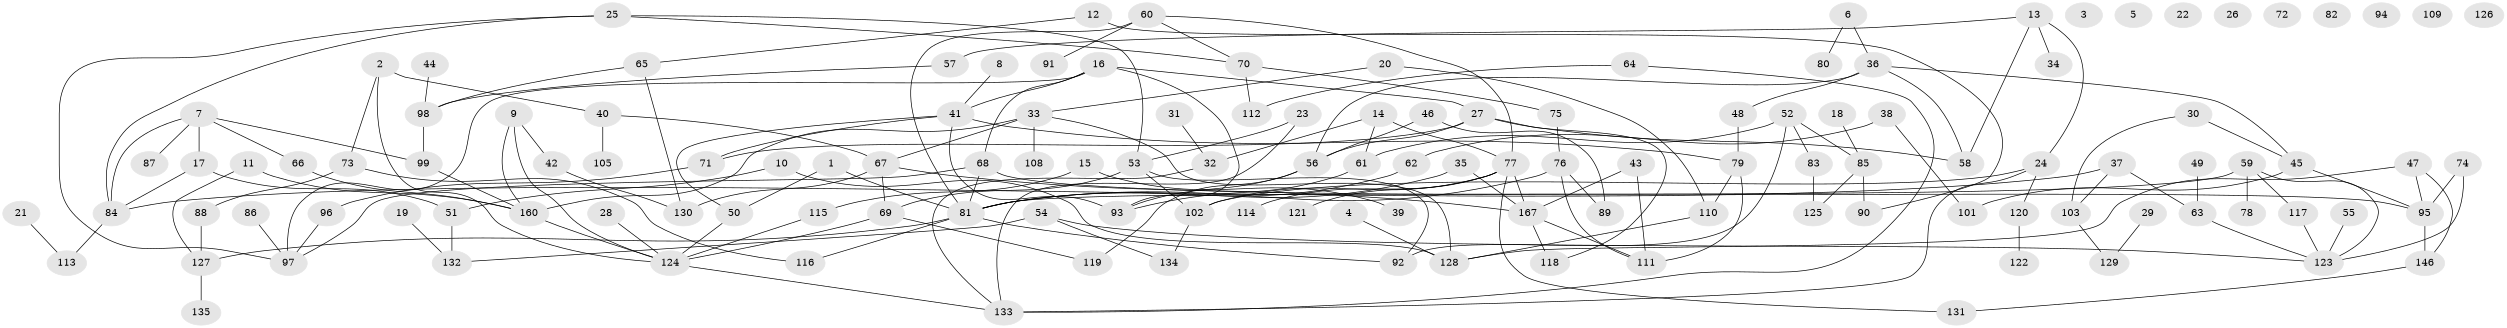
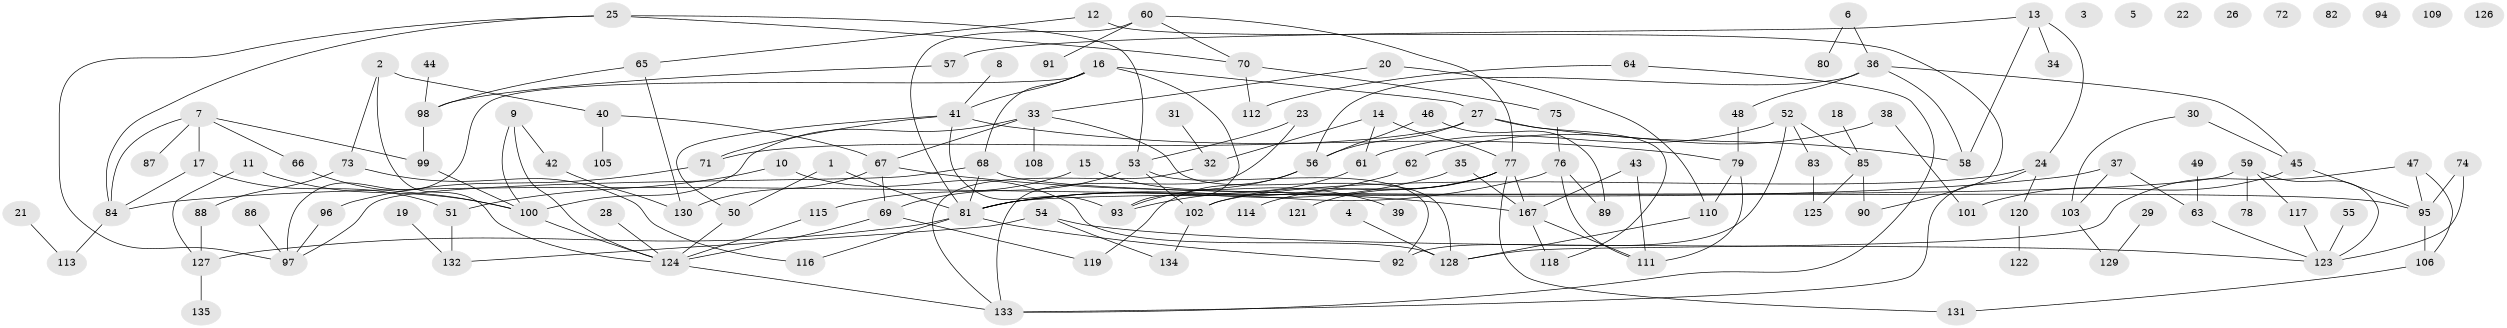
node "160": label "160" -> "100"
node "146": label "146" -> "106"
